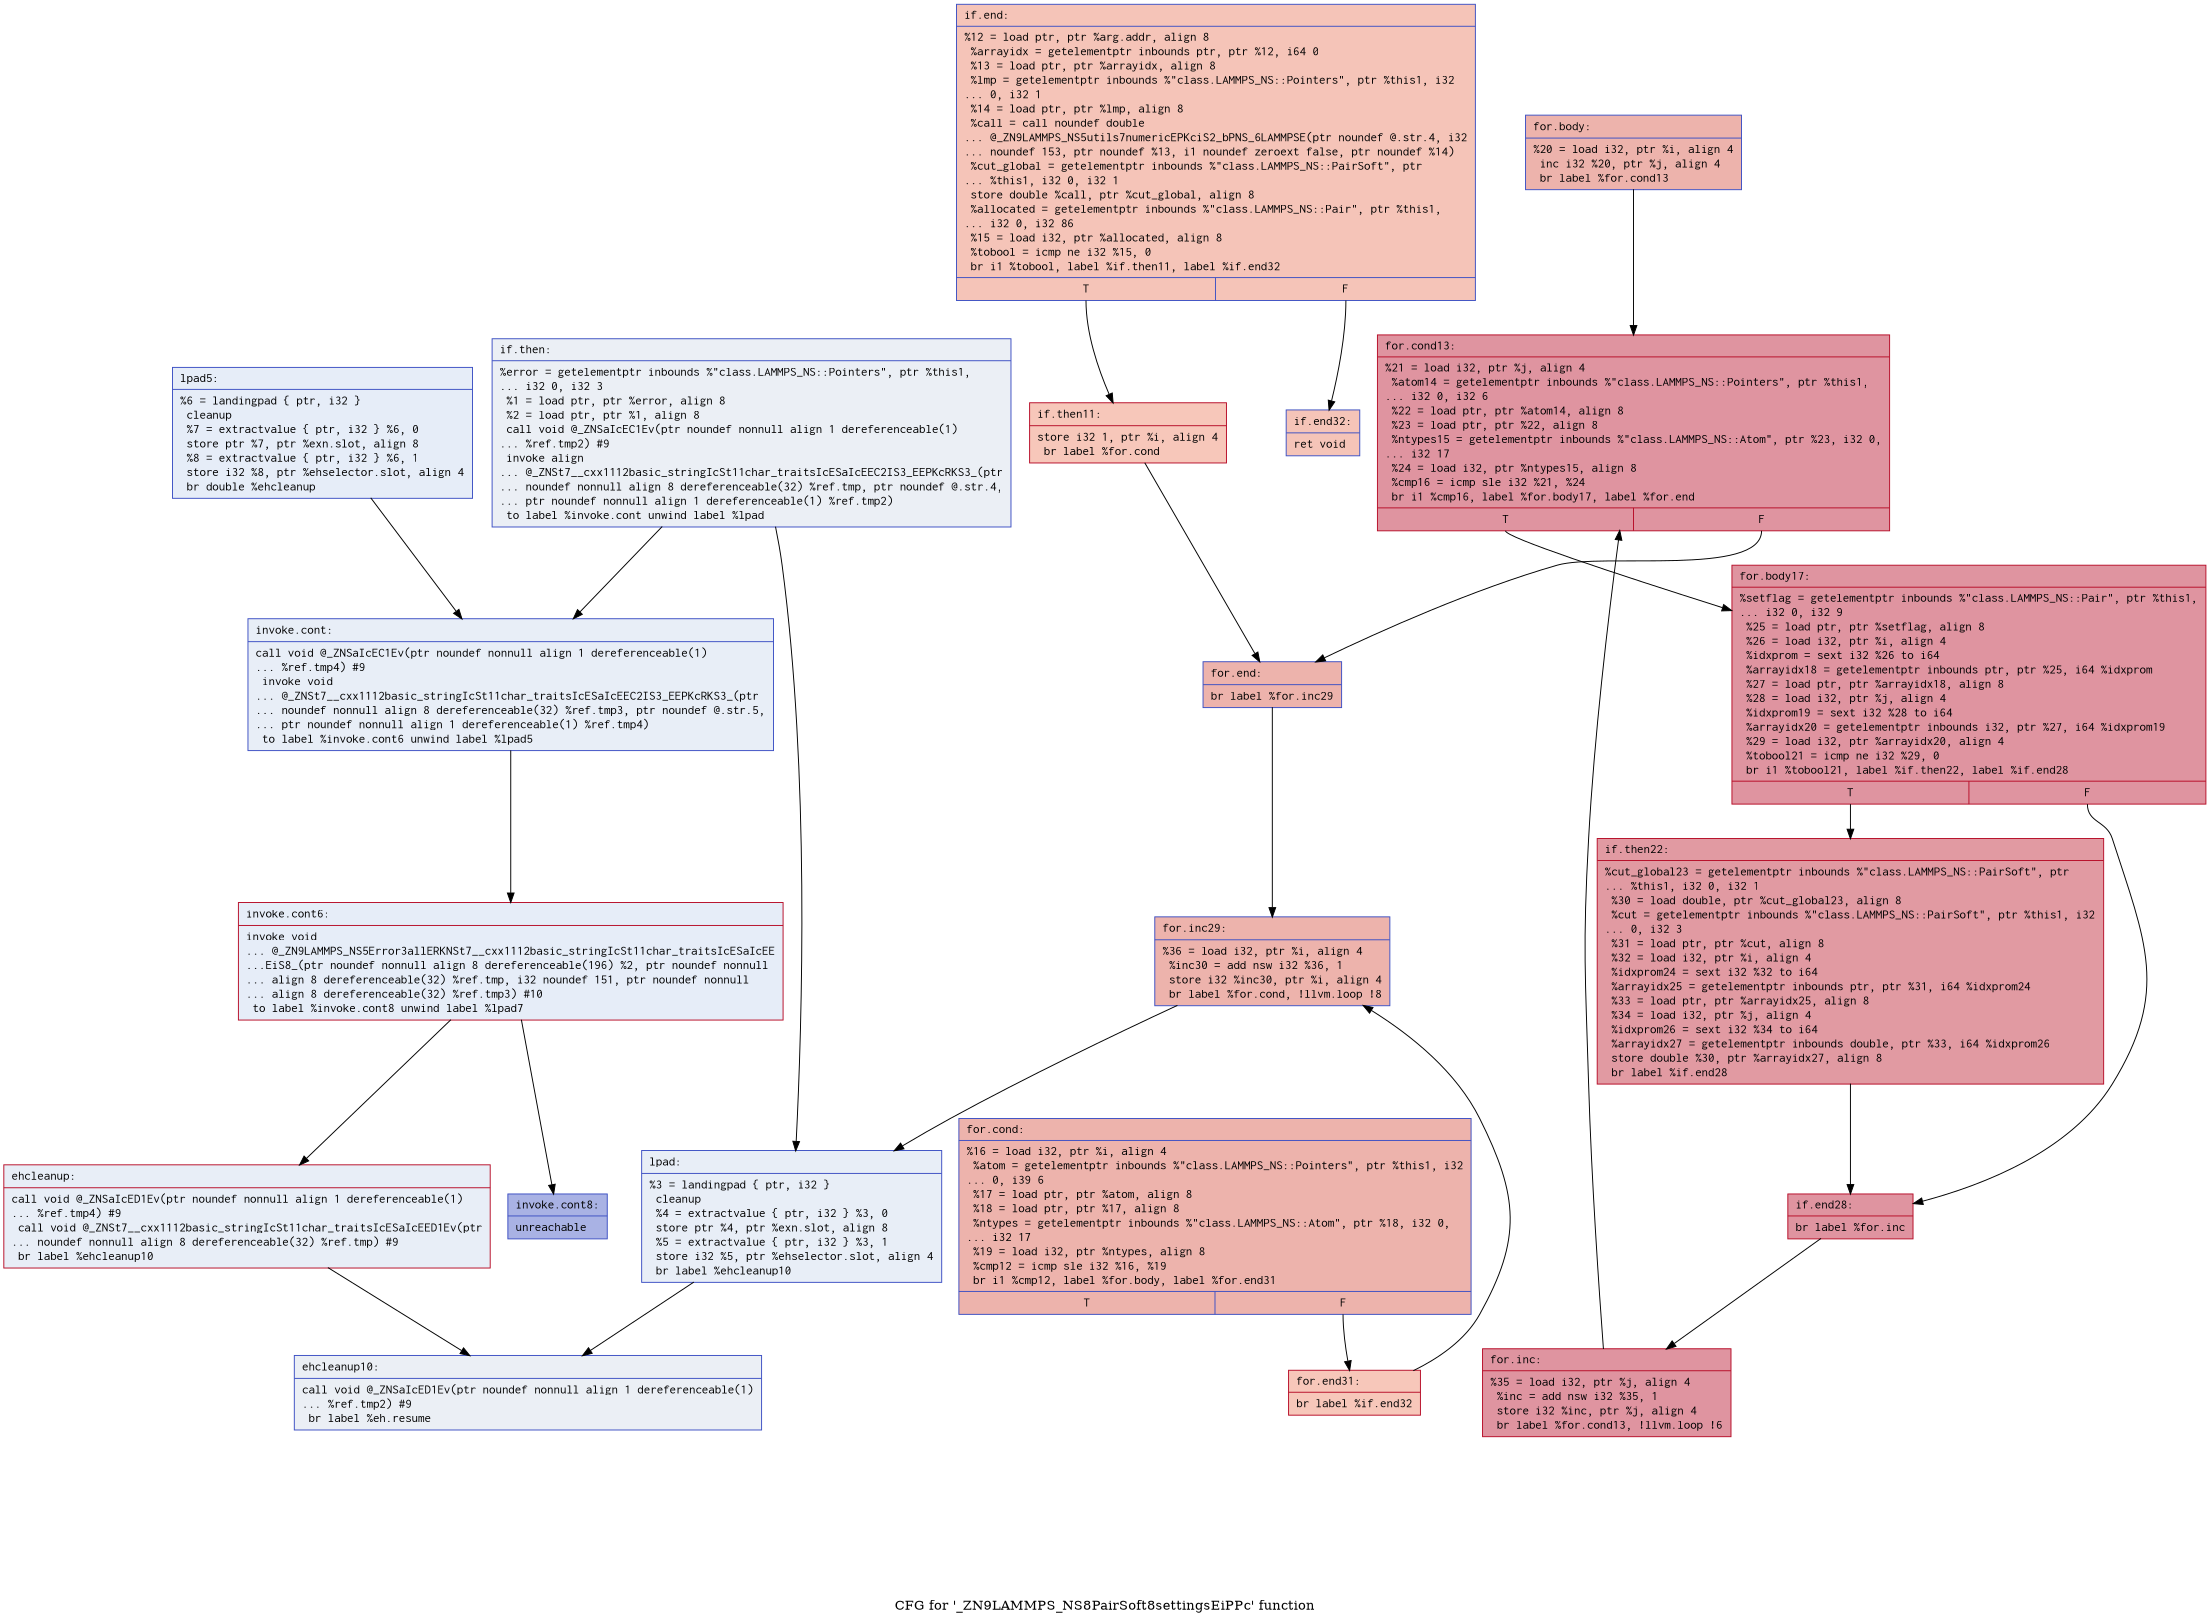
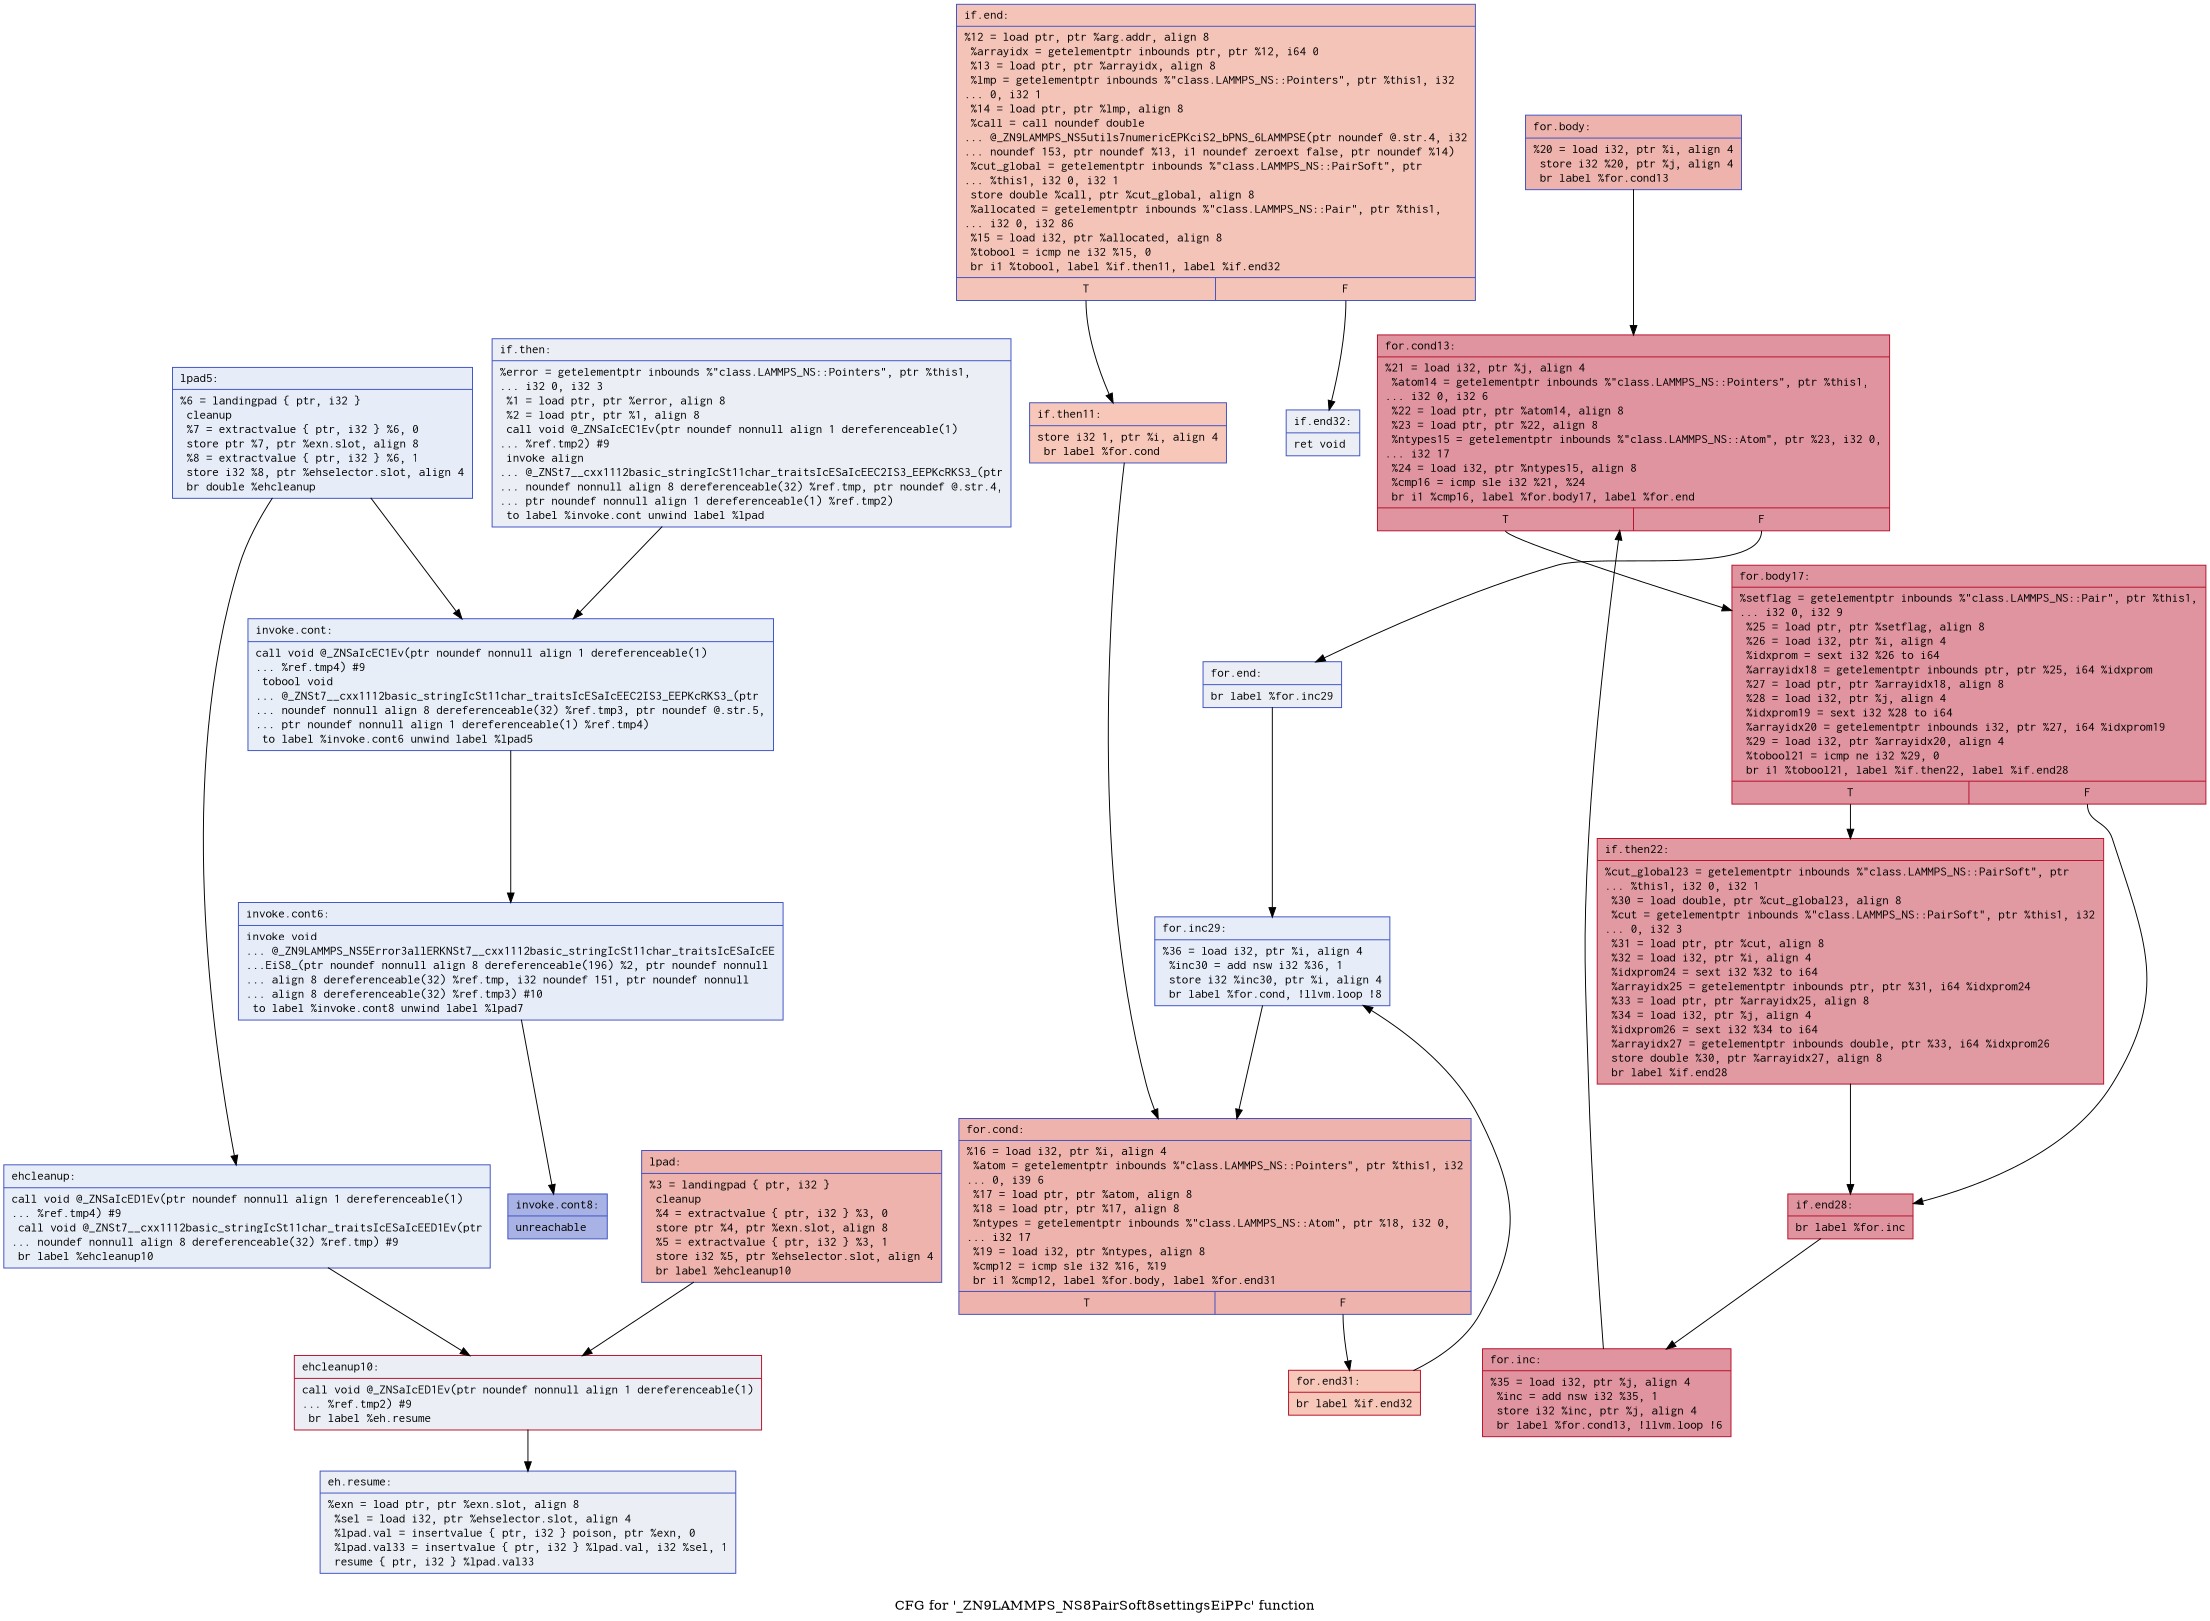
node "for.body:": text "inc i32 %20, ptr %j, align 4" -> "store i32 %20, ptr %j, align 4"
node "if.then11:": color #b70d28ff -> #3d50c3ff
node "if.end32:": fillcolor #e97a5f70 -> #d1dae970
edge "if.then11:" -> "for.end:": now "if.then11:" -> "for.cond:"
node "invoke.cont:": text "invoke void" -> "tobool void"
node "for.end:": fillcolor #d6524470 -> #d1dae970
edge "if.then:" -> "lpad:": removed
node "invoke.cont6:": color #b70d28ff -> #3d50c3ff
node "for.inc29:": fillcolor #d6524470 -> #c7d7f070
edge "for.inc29:" -> "lpad:": now "for.inc29:" -> "for.cond:"
edge "invoke.cont6:" -> "ehcleanup:": now "lpad5:" -> "ehcleanup:"
node "ehcleanup:": color #b70d28ff -> #3d50c3ff
node "lpad:": fillcolor #cbd8ee70 -> #d6524470
node "ehcleanup10:": color #3d50c3ff -> #b70d28ff
node "eh.resume:": added
